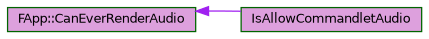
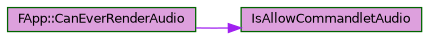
edge "IsAllowCommandletAudio" -> "FApp::CanEverRenderAudio": reversed
